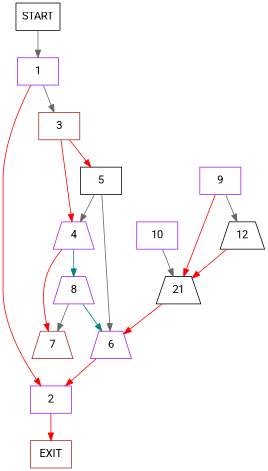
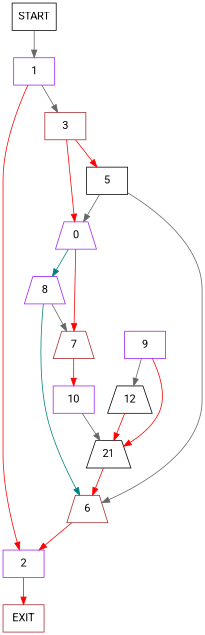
node "4": label "4" -> "0"
node "6": color purple -> brown
edge "7" -> "10": added
